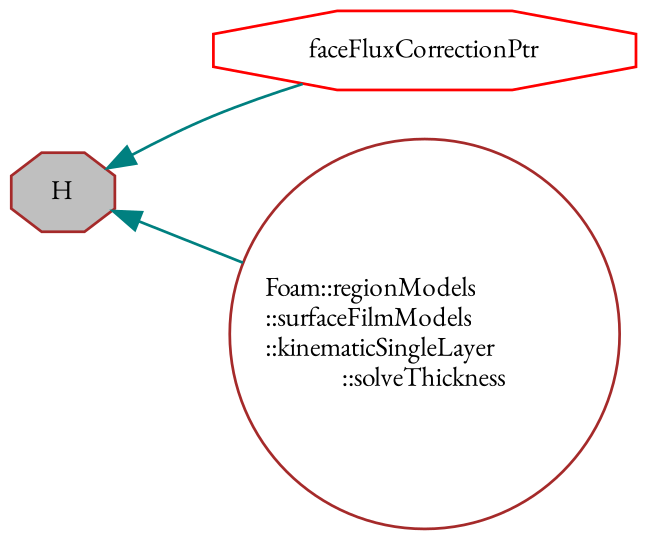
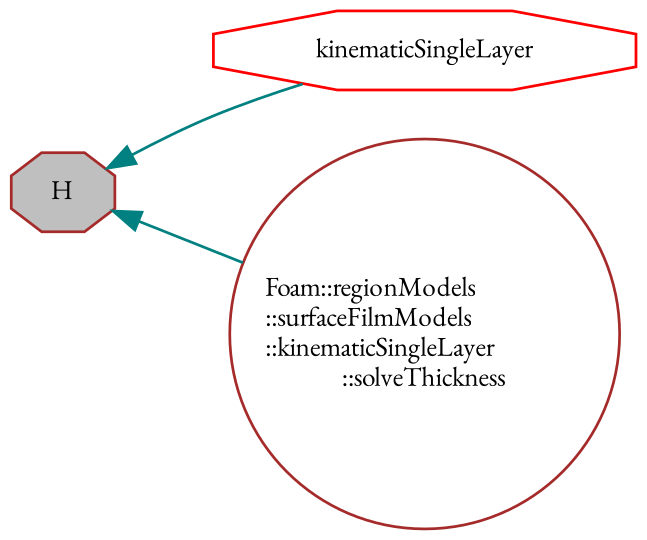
node "faceFluxCorrectionPtr": label "faceFluxCorrectionPtr" -> "kinematicSingleLayer"
